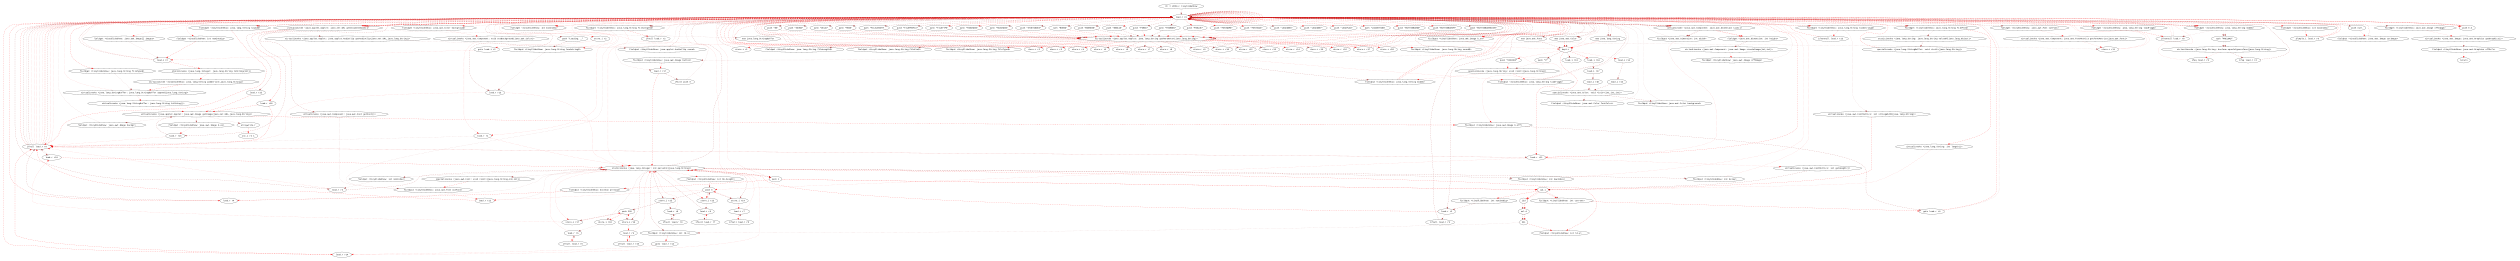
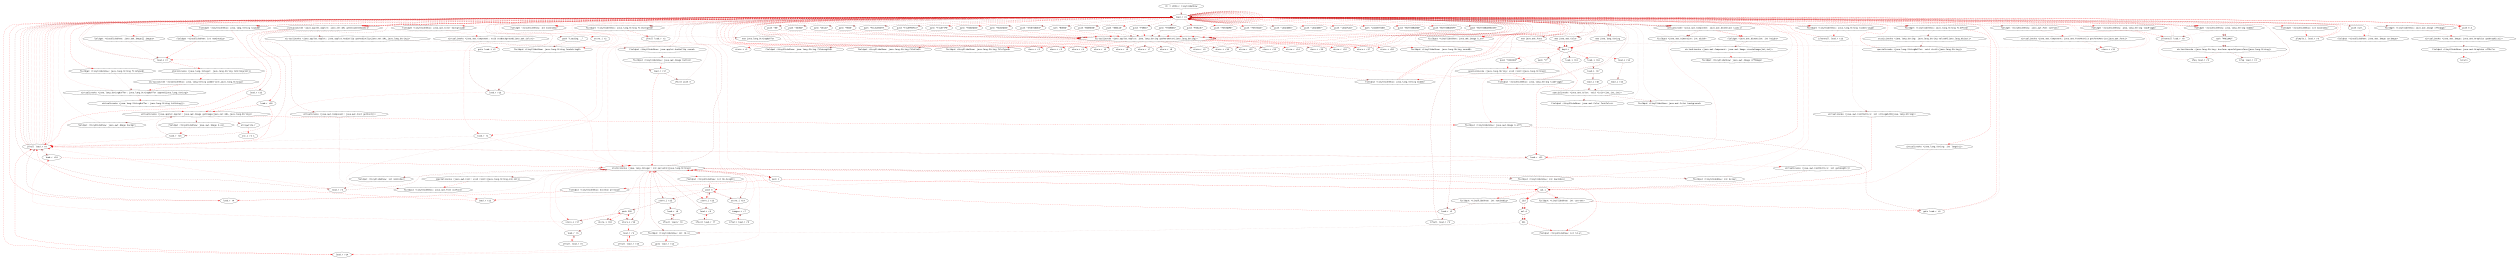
edge "fieldget <tinySlideShow: java.awt.Image b_on>" -> "fieldput <tinySlideShow: java.awt.Image button>": now "fieldput <tinySlideShow: java.applet.AudioClip sound>" -> "fieldput <tinySlideShow: java.awt.Image button>"
node "load.r r7": label "load.r r7" -> "images.r r7"
